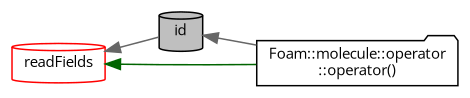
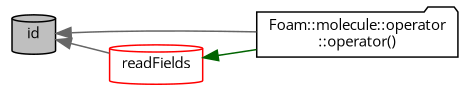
edge "id" -> "readFields": reversed
